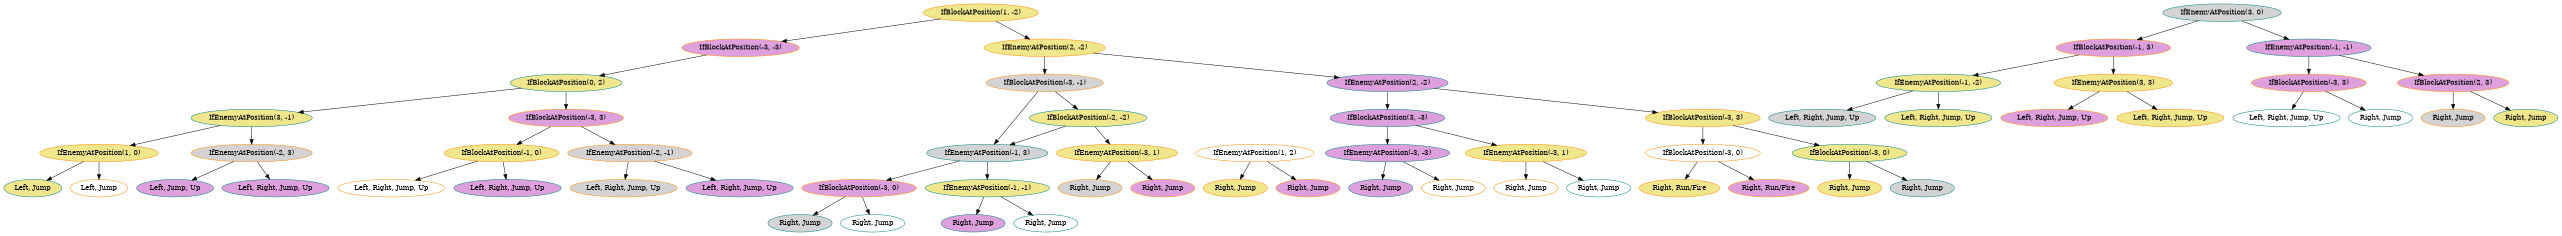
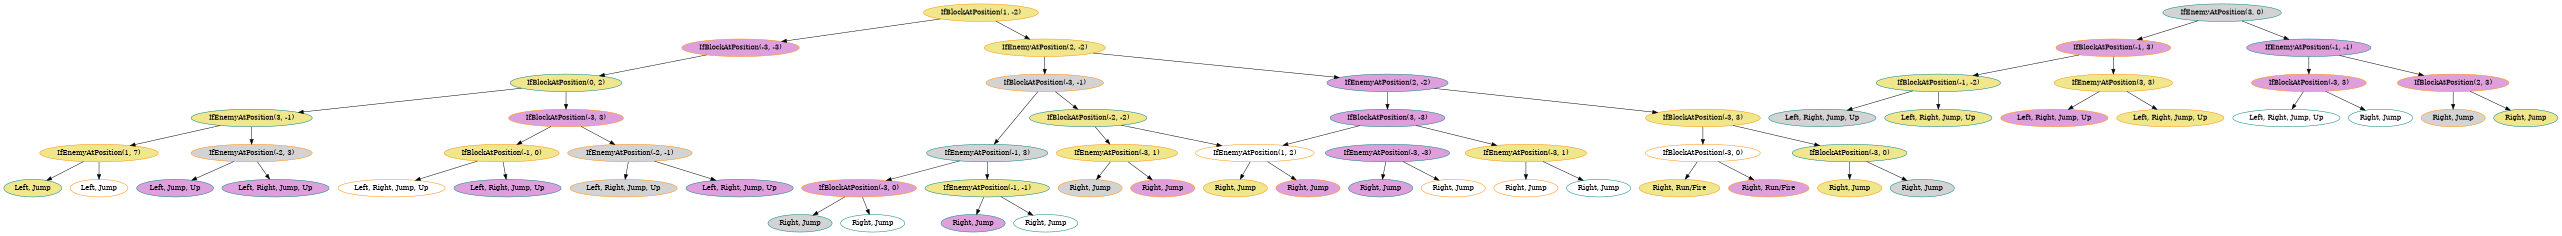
node "IfEnemyAtPosition(-1, -2)": label "IfEnemyAtPosition(-1, -2)" -> "IfBlockAtPosition(-1, -2)"
edge "IfBlockAtPosition(3, -3)" -> "IfEnemyAtPosition(-3, -3)": now "IfBlockAtPosition(3, -3)" -> "IfEnemyAtPosition(1, 2)"
edge "IfBlockAtPosition(-2, -2)" -> "IfEnemyAtPosition(-1, 3)": now "IfBlockAtPosition(-2, -2)" -> "IfEnemyAtPosition(1, 2)"
node "IfEnemyAtPosition(1, 0)": label "IfEnemyAtPosition(1, 0)" -> "IfEnemyAtPosition(1, 7)"
